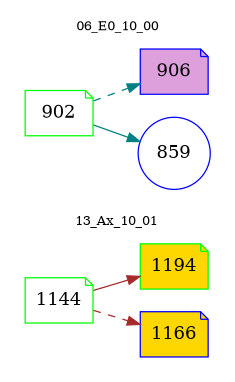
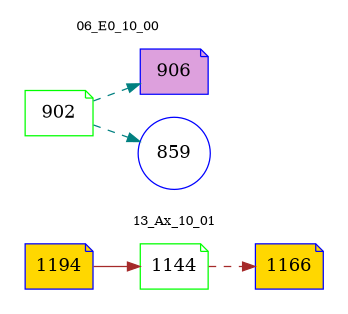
edge "902" -> "859": style solid -> dashed
node "1194": color green -> blue
edge "1144" -> "1194": reversed
